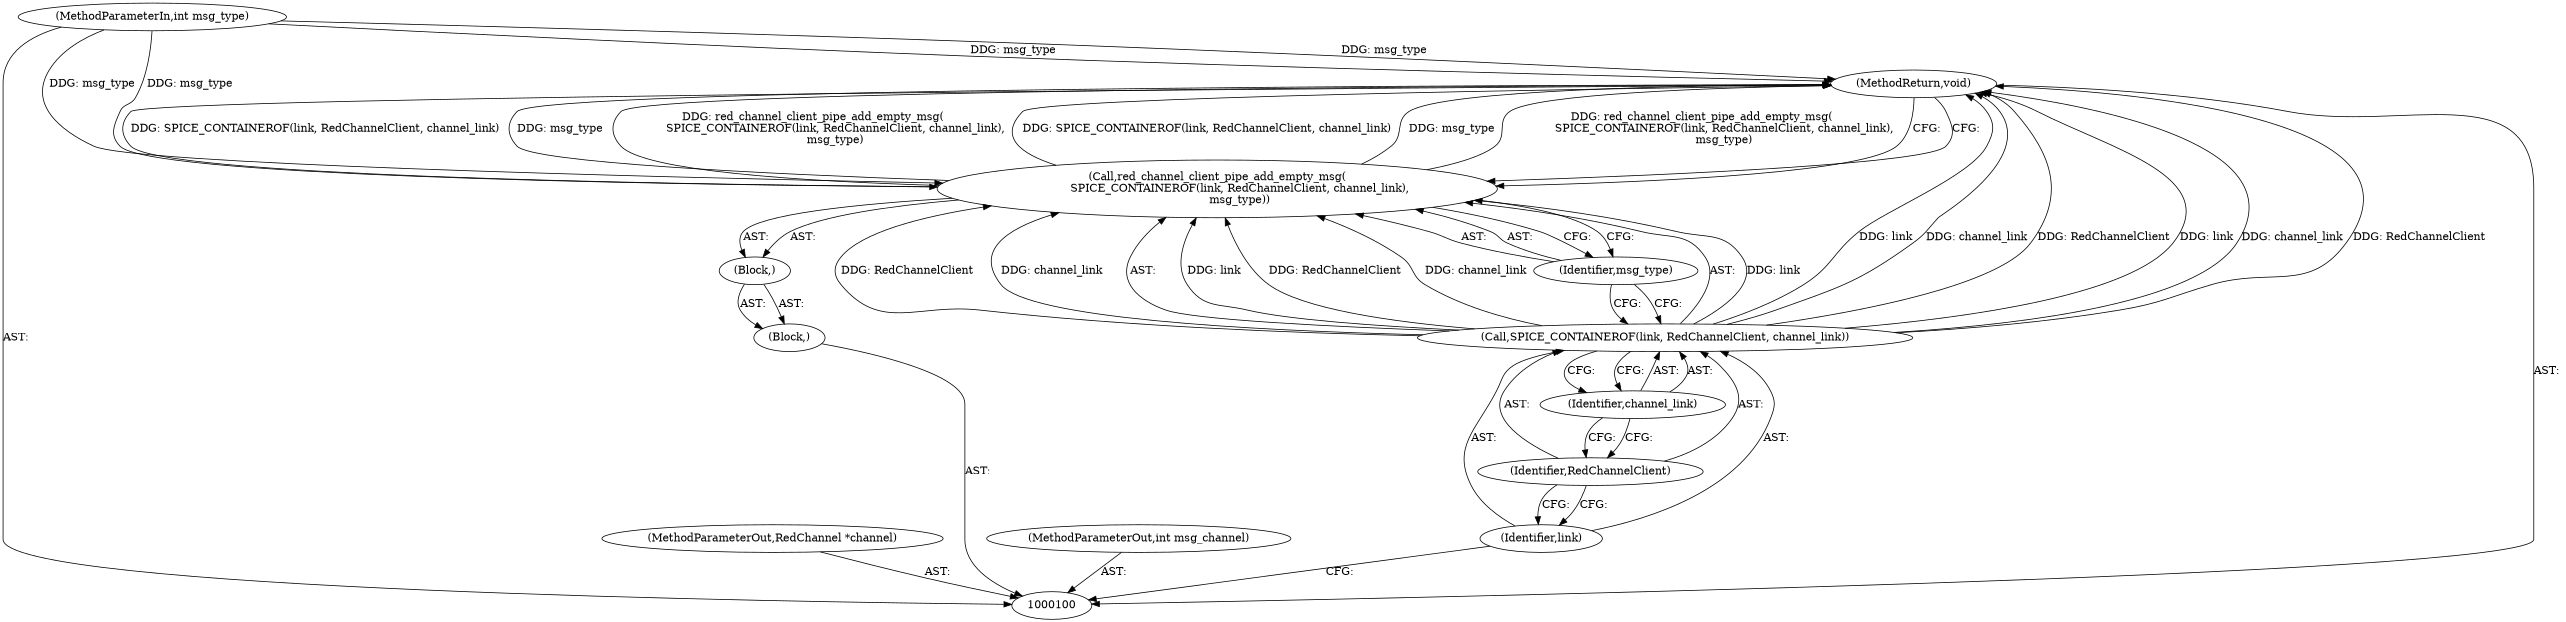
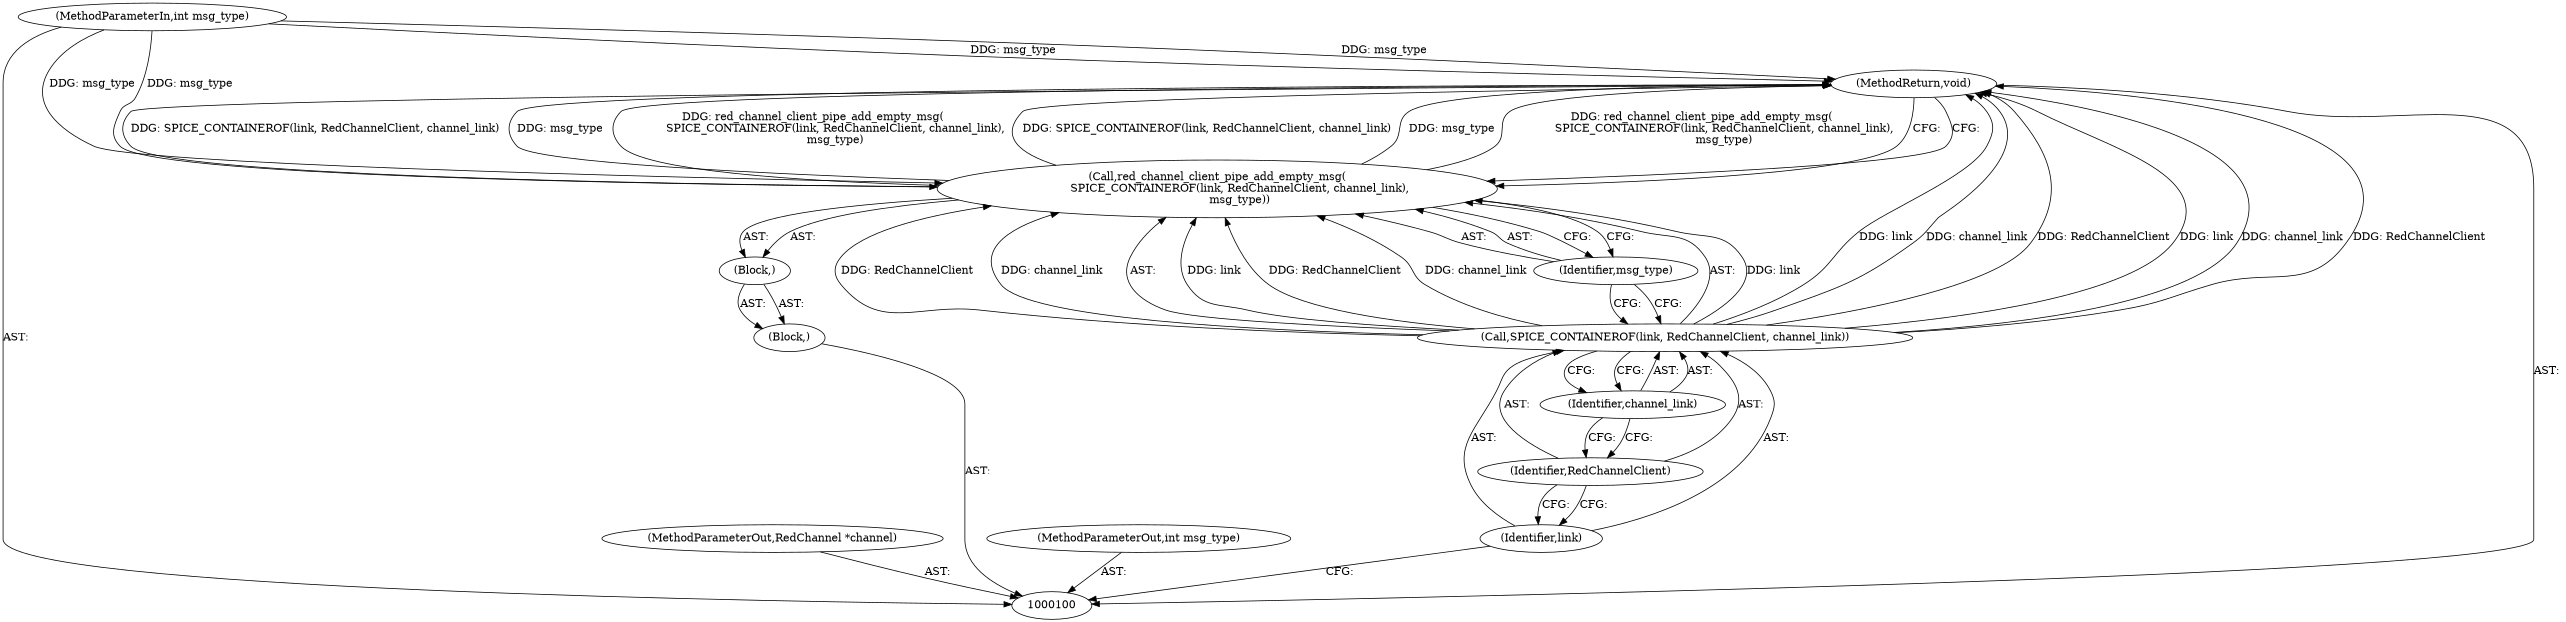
node "(MethodParameterOut,int msg_channel)": label "(MethodParameterOut,int msg_channel)" -> "(MethodParameterOut,int msg_type)"
